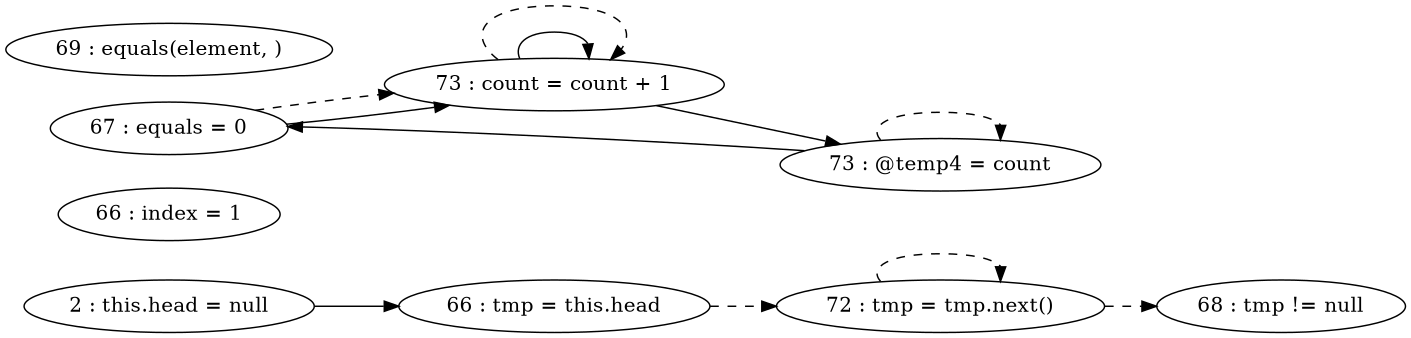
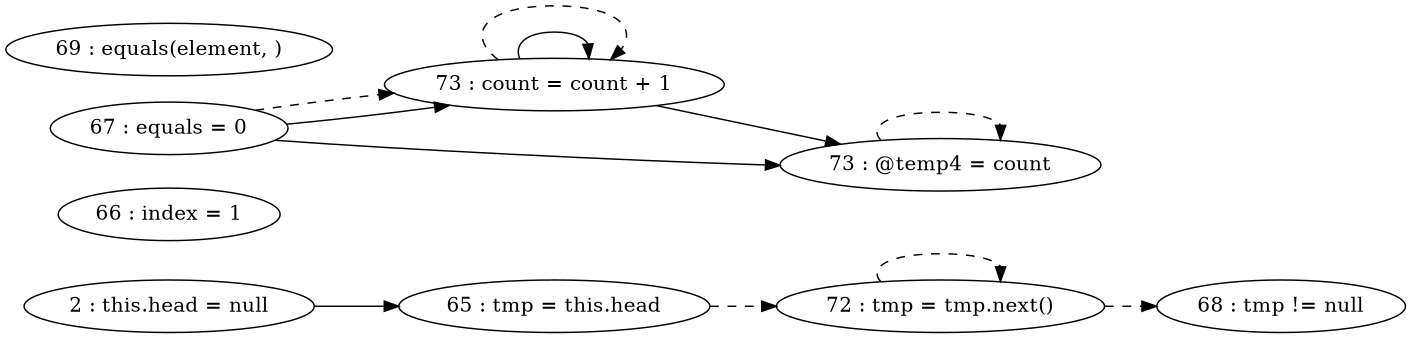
edge "73 : @temp4 = count" -> "67 : equals = 0": reversed
node "66 : tmp = this.head": label "66 : tmp = this.head" -> "65 : tmp = this.head"
